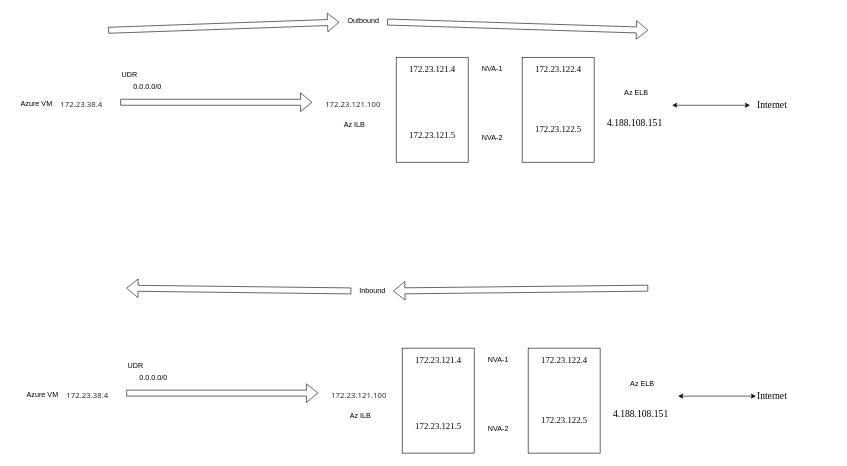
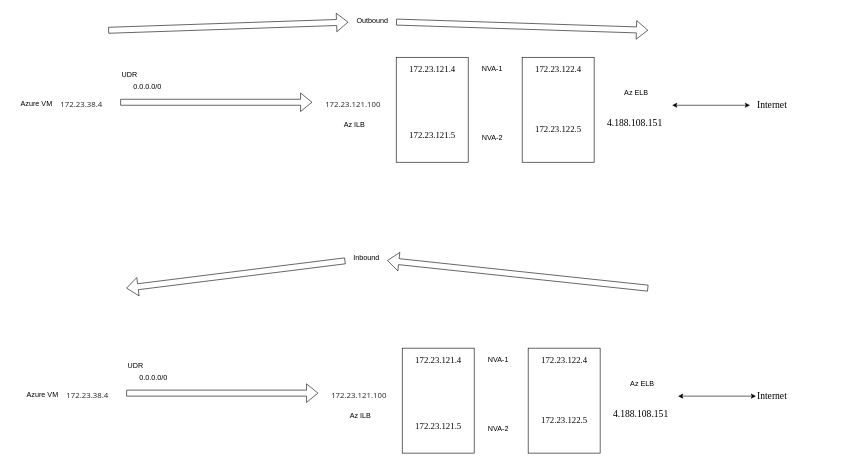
node "Outbound": moved (363, 21) -> (372, 21)
node "Inbound": moved (372, 291) -> (366, 258)
